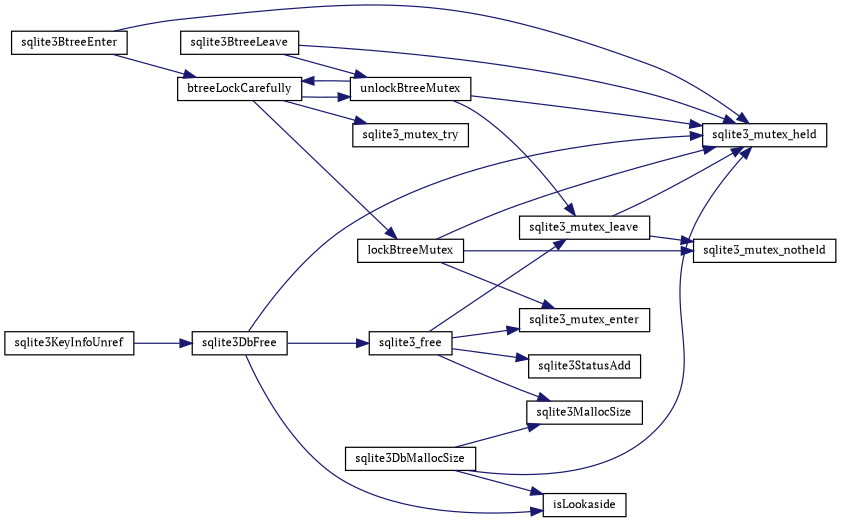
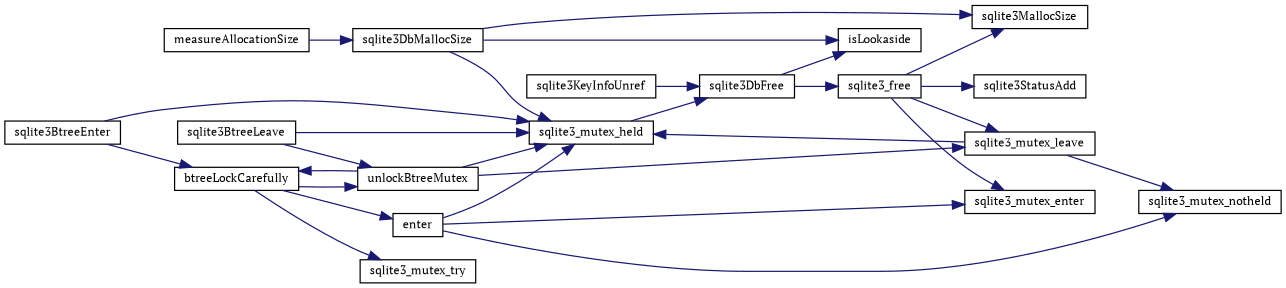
node "measureAllocationSize": added
edge "sqlite3DbFree" -> "sqlite3_mutex_held": reversed
node "lockBtreeMutex": label "lockBtreeMutex" -> "enter"
